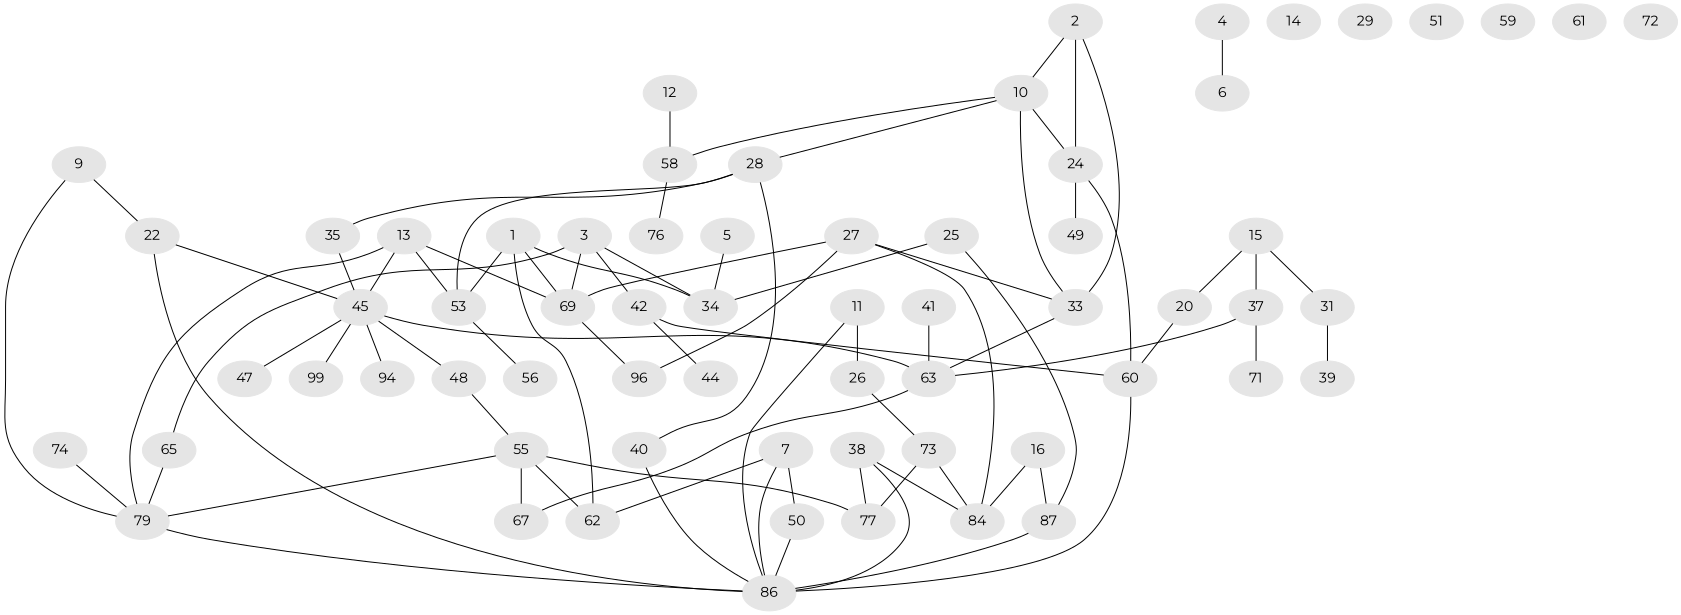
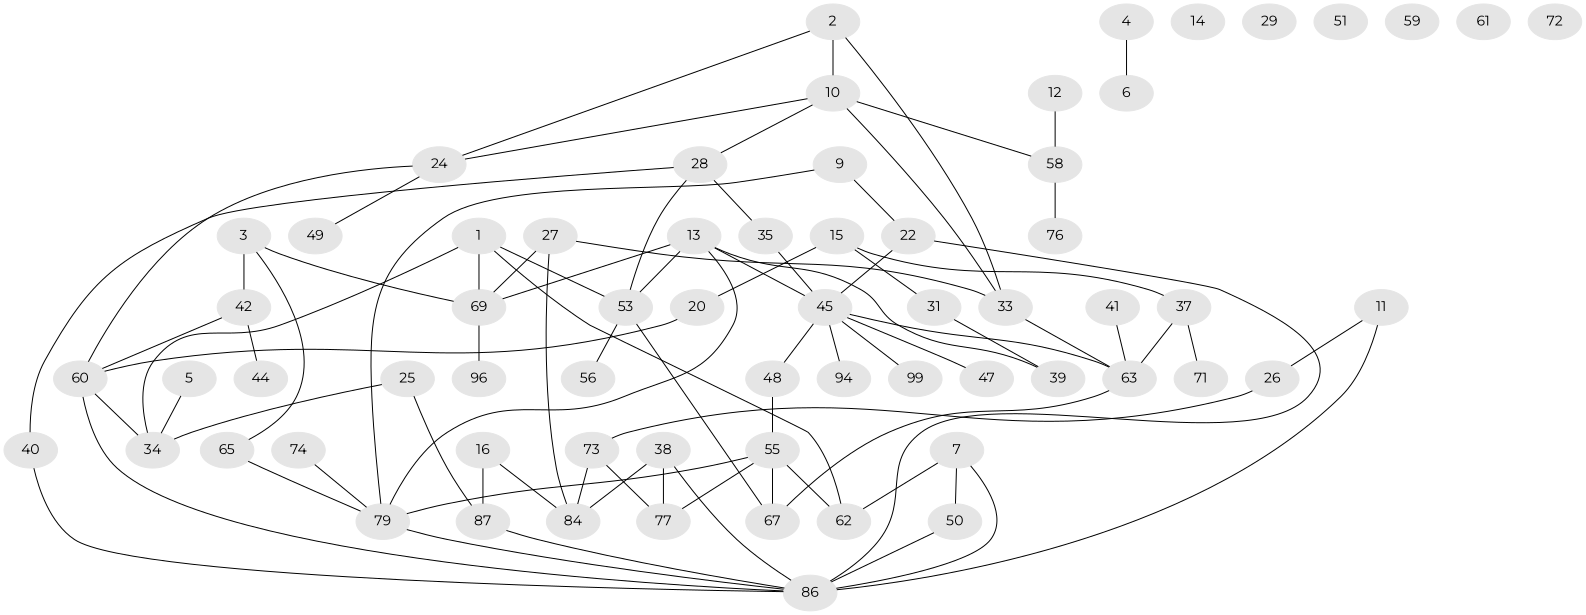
edge "3" -- "34": now "60" -- "34"
edge "13" -- "39": added
edge "27" -- "96": removed
edge "53" -- "67": added
